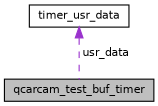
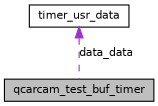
edge "qcarcam_test_buf_timer" -> "timer_usr_data": label " usr_data" -> " data_data"
